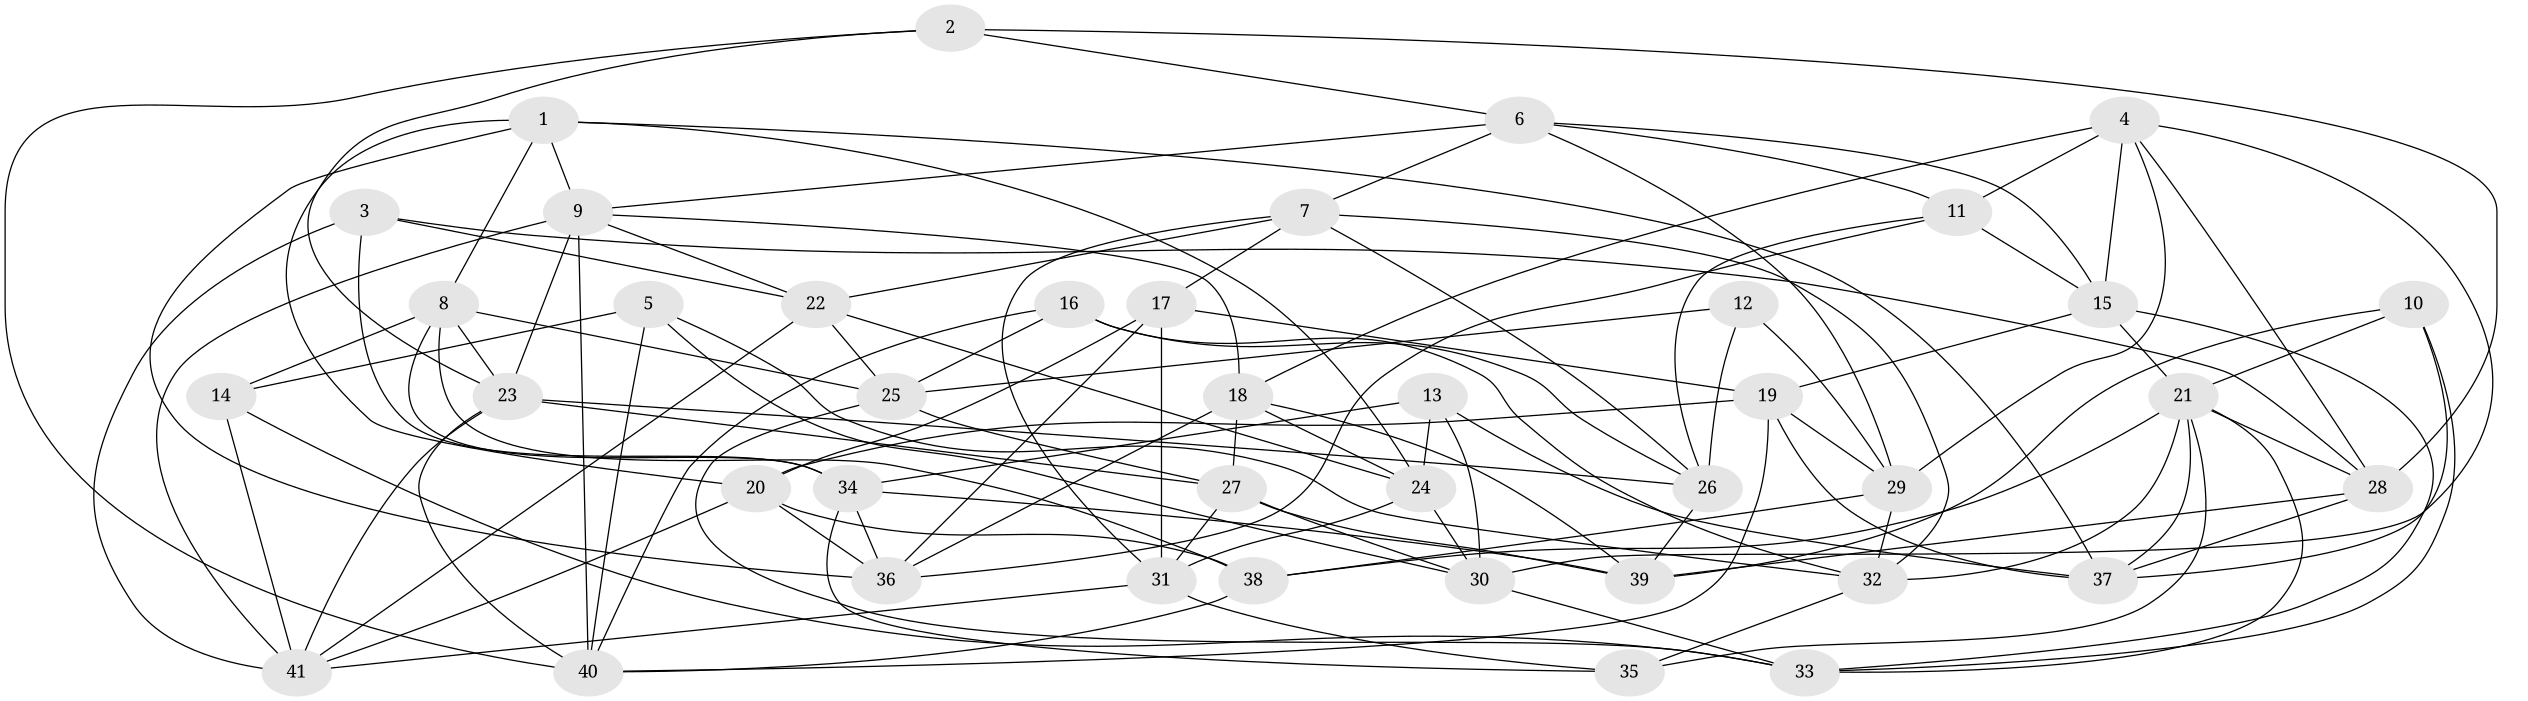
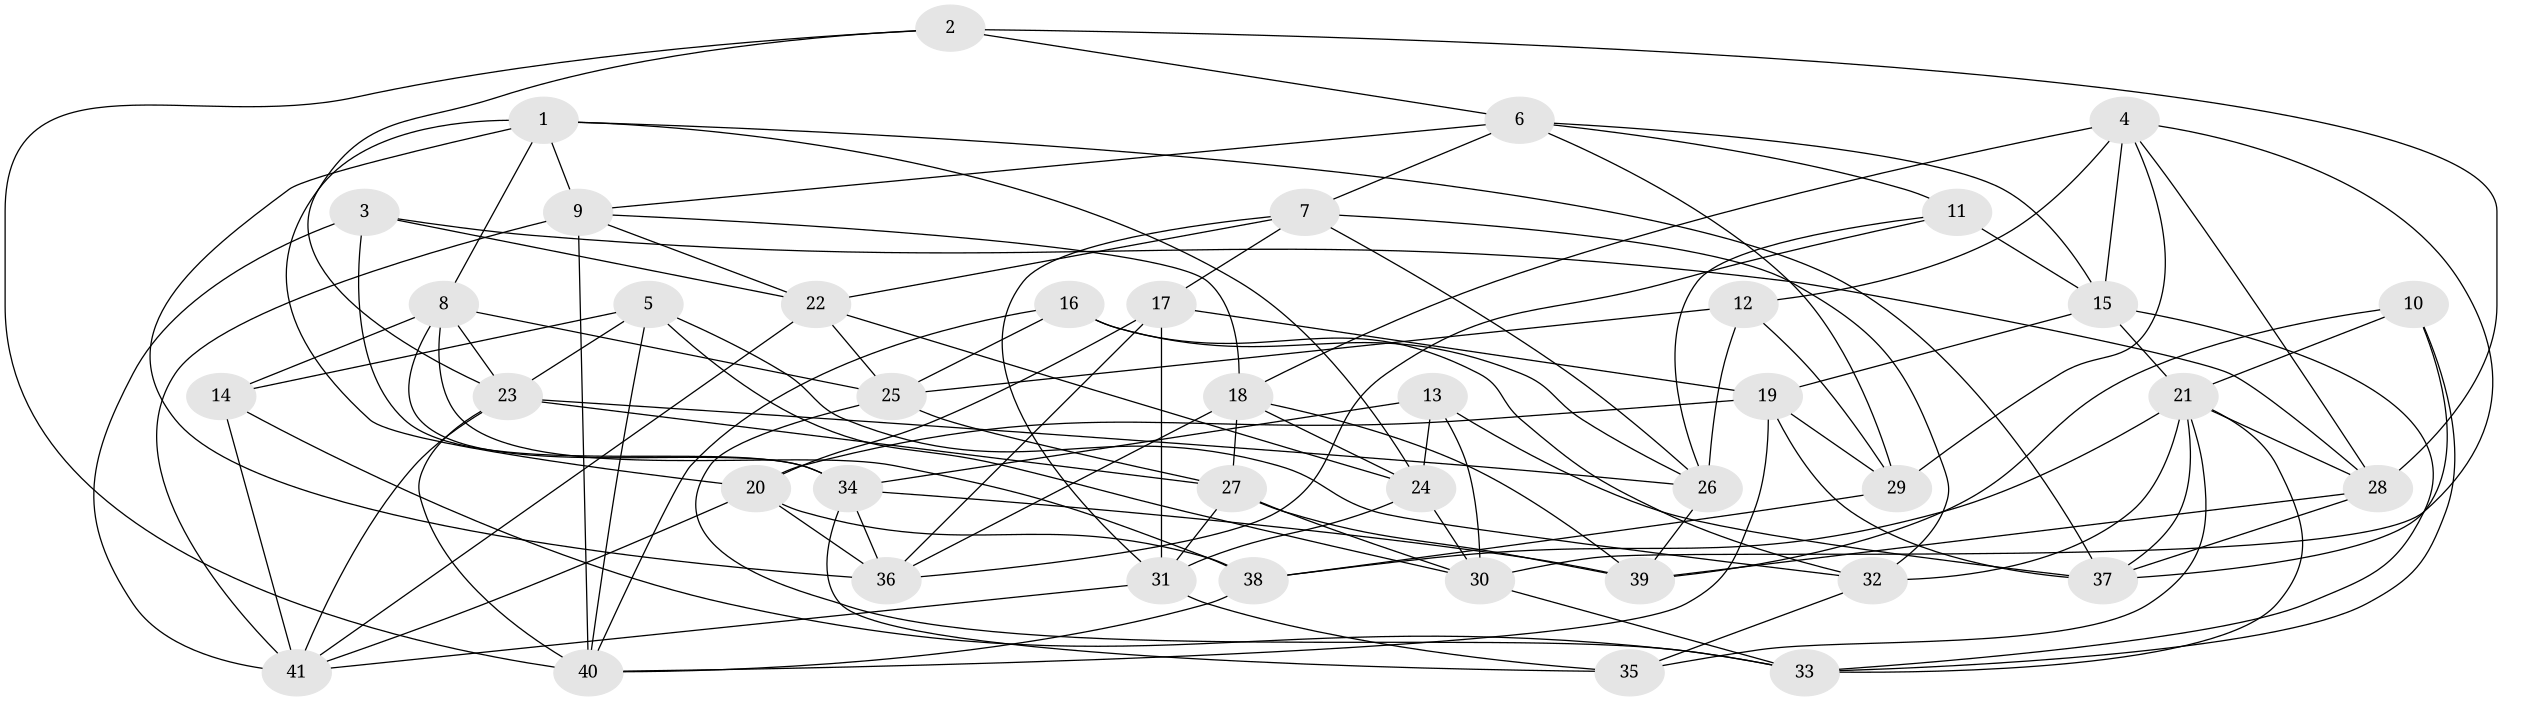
edge "4" -- "11": now "4" -- "12"
edge "9" -- "23": now "5" -- "23"
edge "29" -- "32": removed
